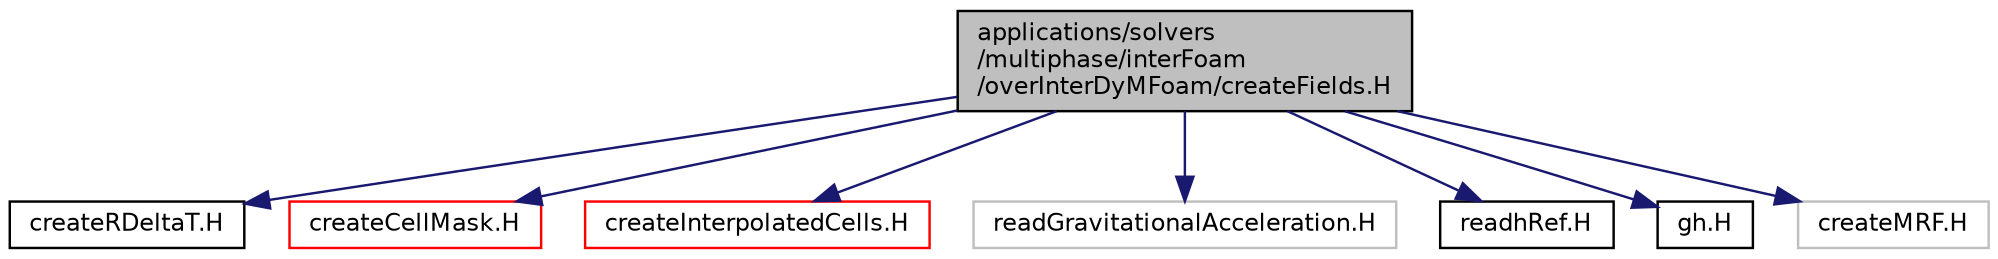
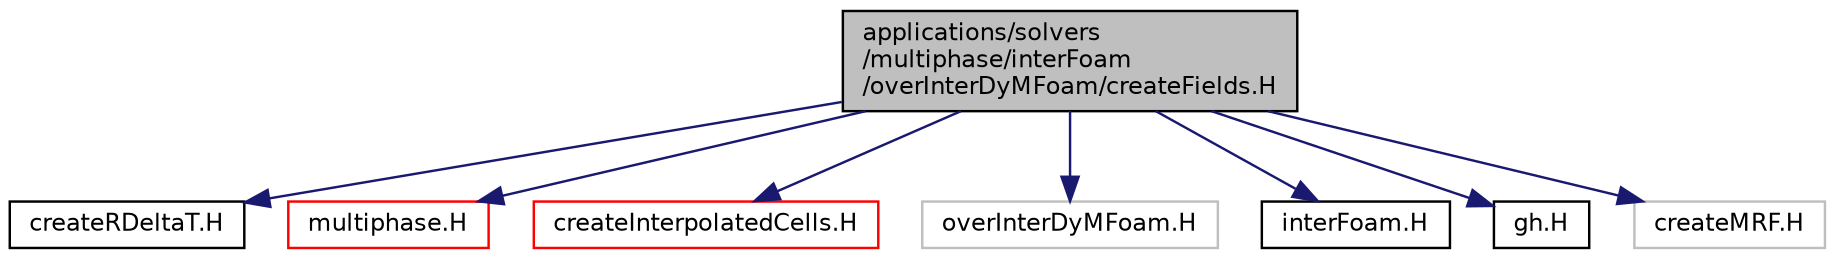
node "createCellMask.H": label "createCellMask.H" -> "multiphase.H"
node "readGravitationalAcceleration.H": label "readGravitationalAcceleration.H" -> "overInterDyMFoam.H"
node "readhRef.H": label "readhRef.H" -> "interFoam.H"
